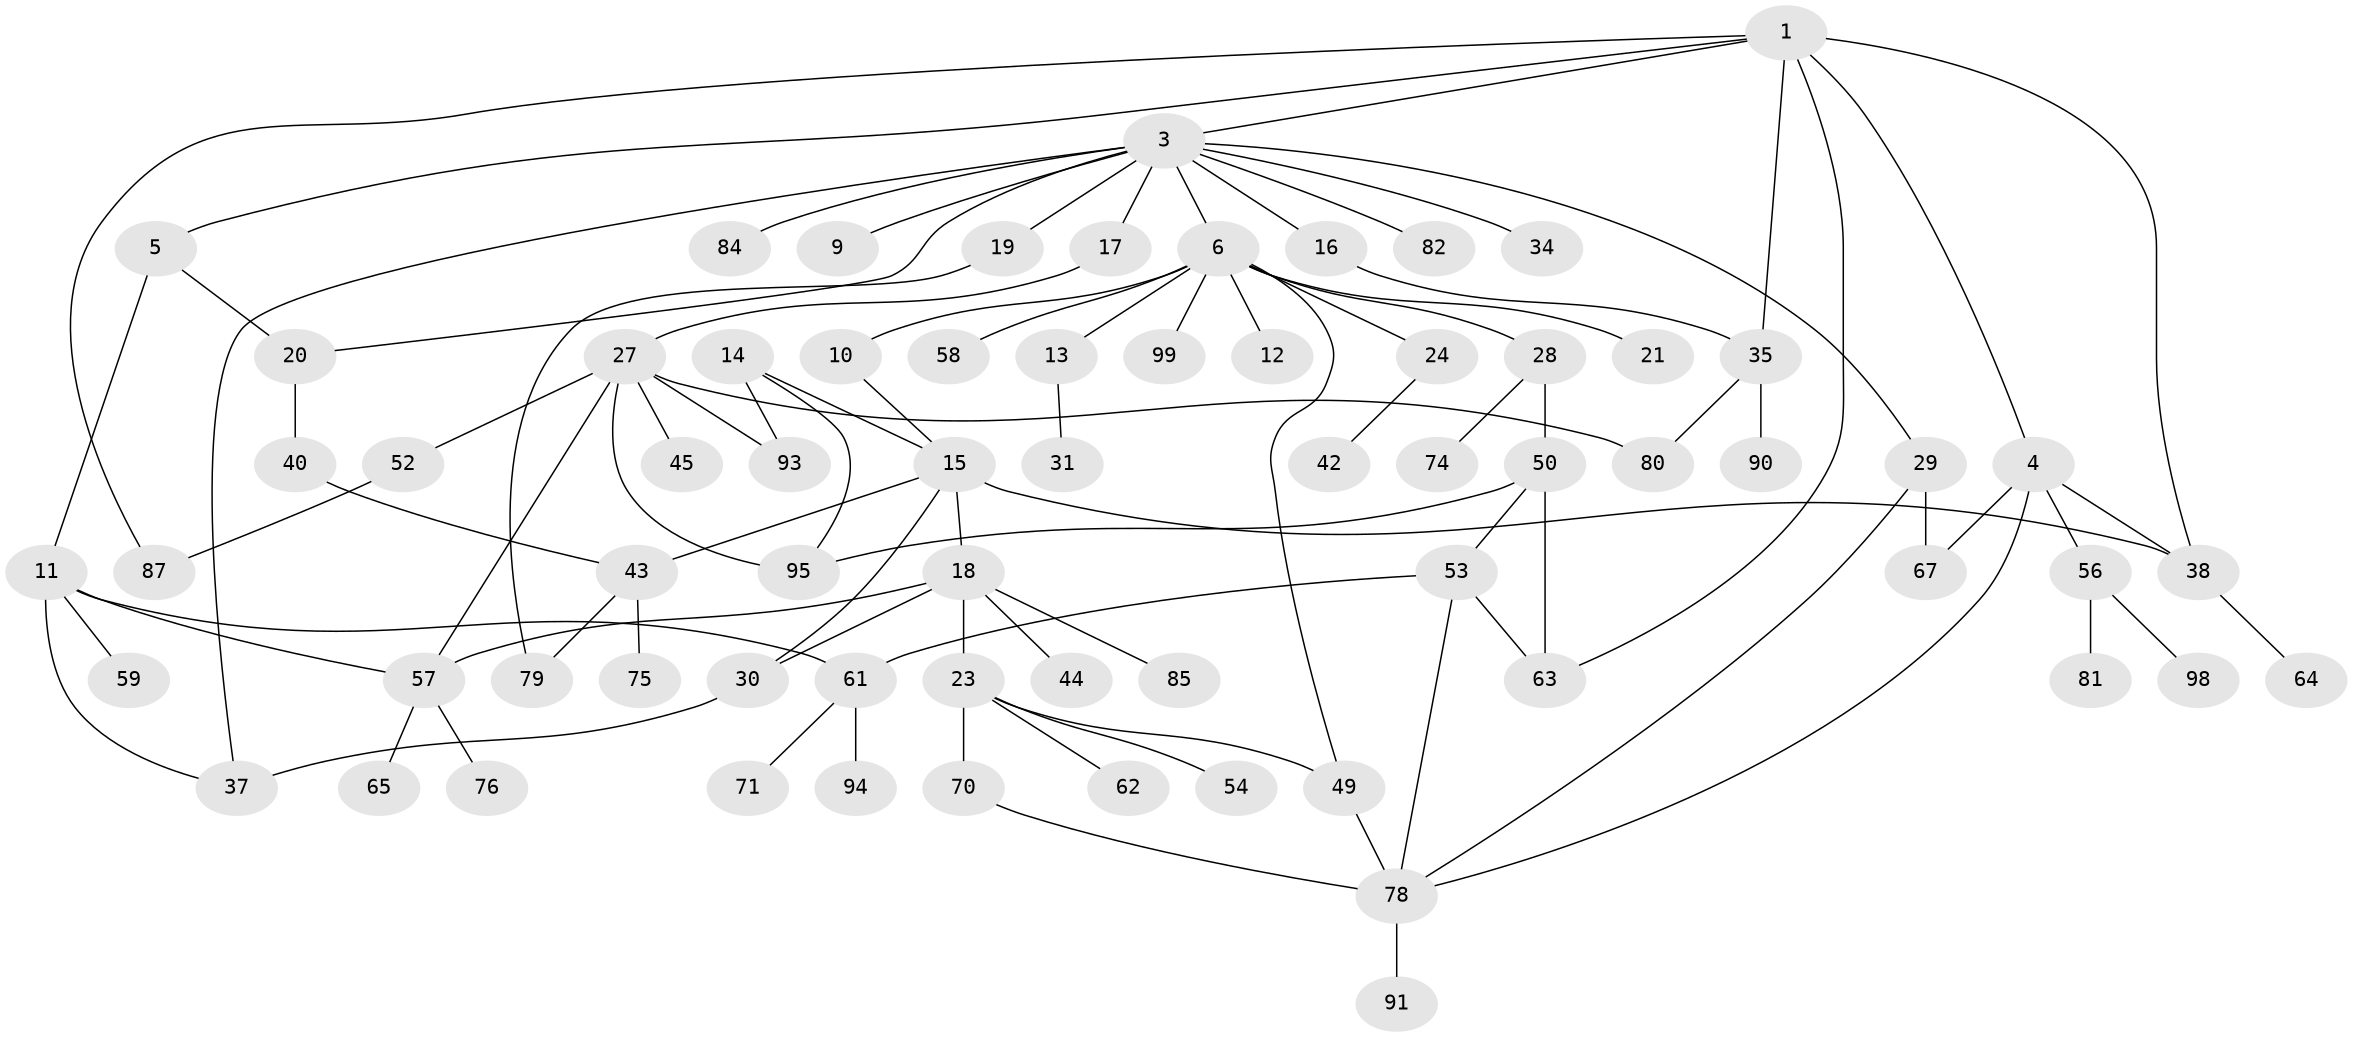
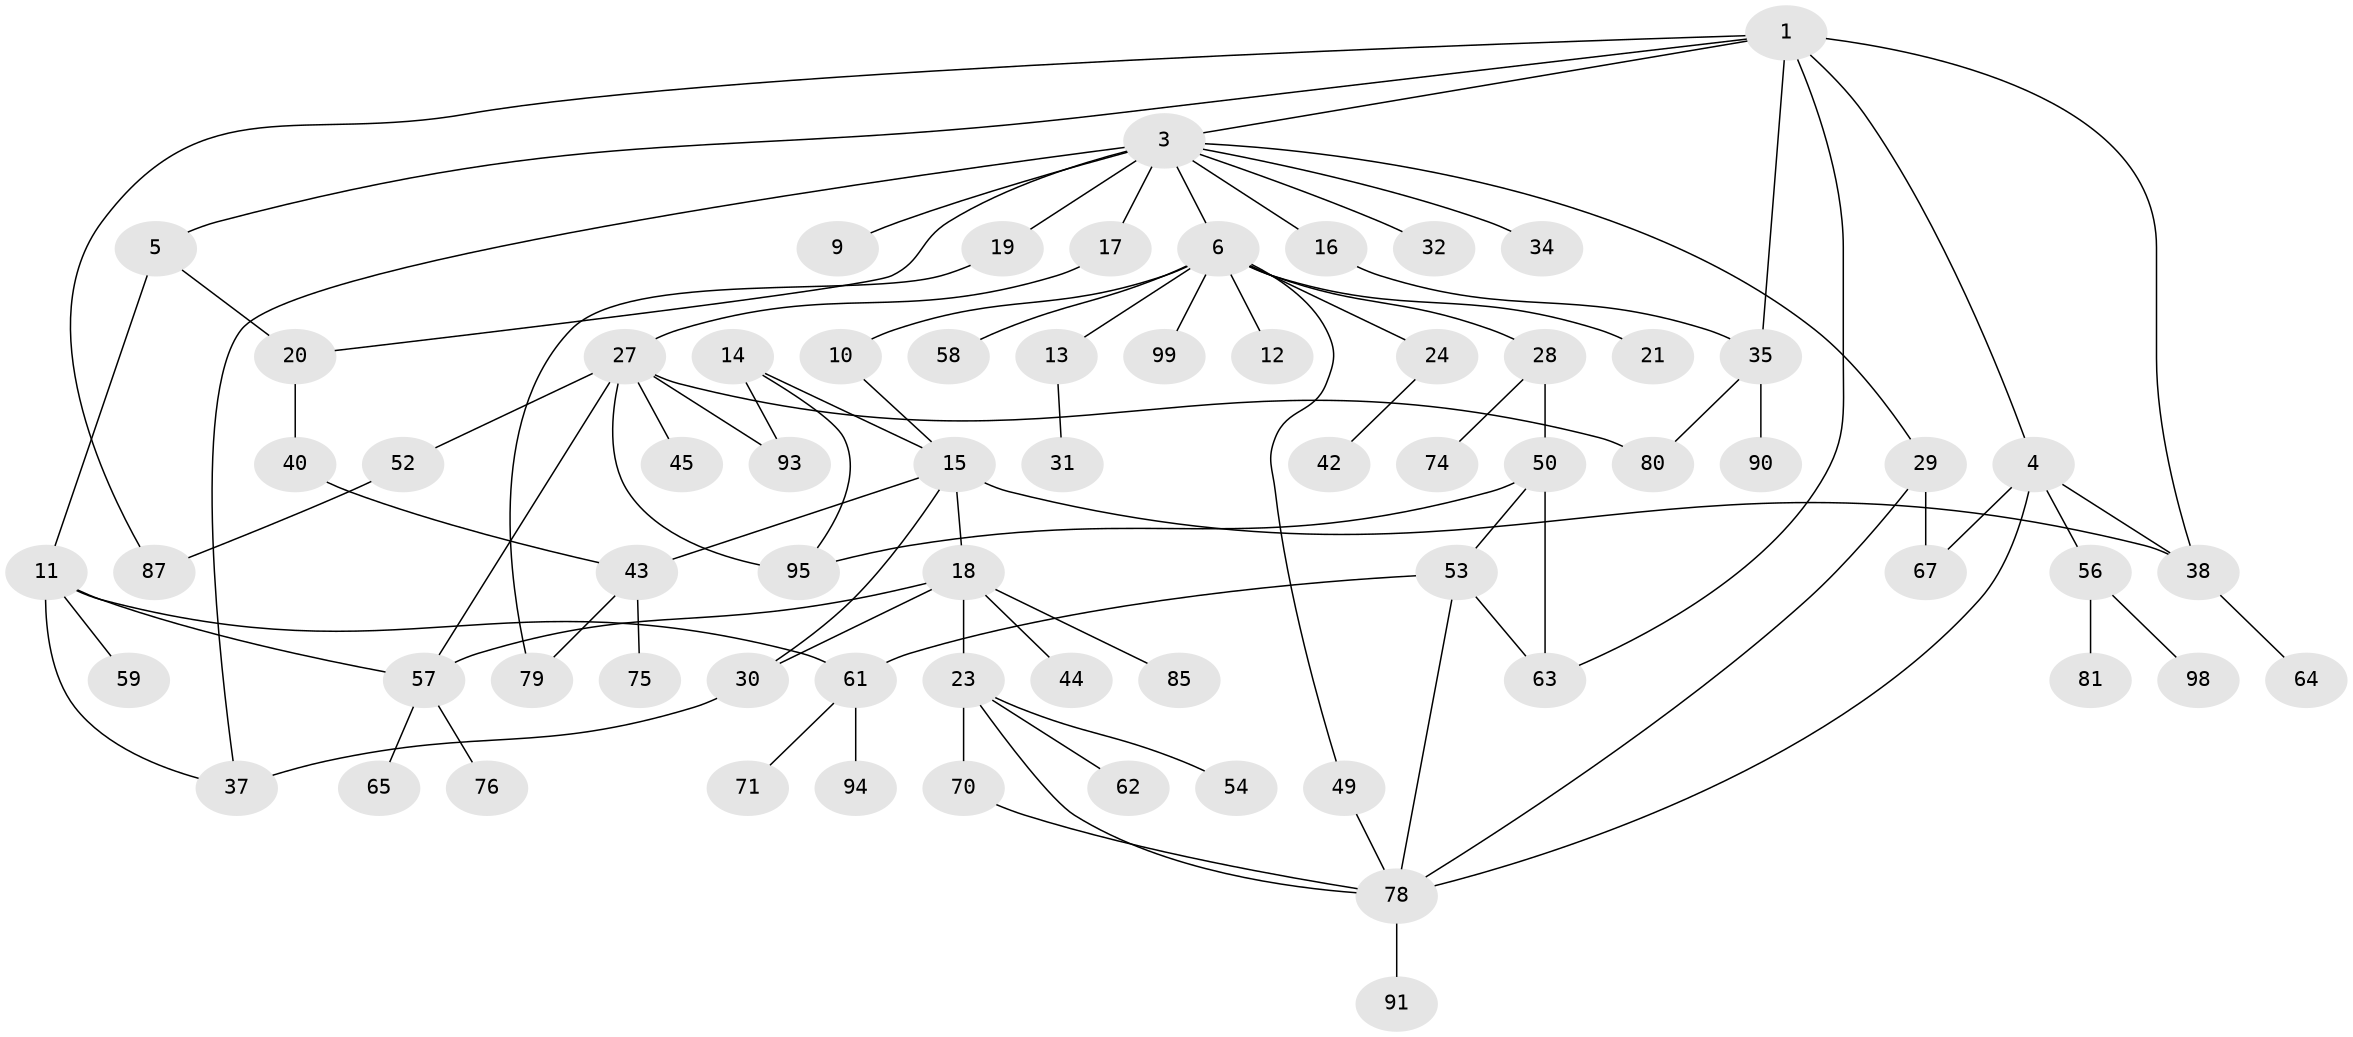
node "84": removed
node "82": label "82" -> "32"
edge "23" -- "49": now "23" -- "78"
